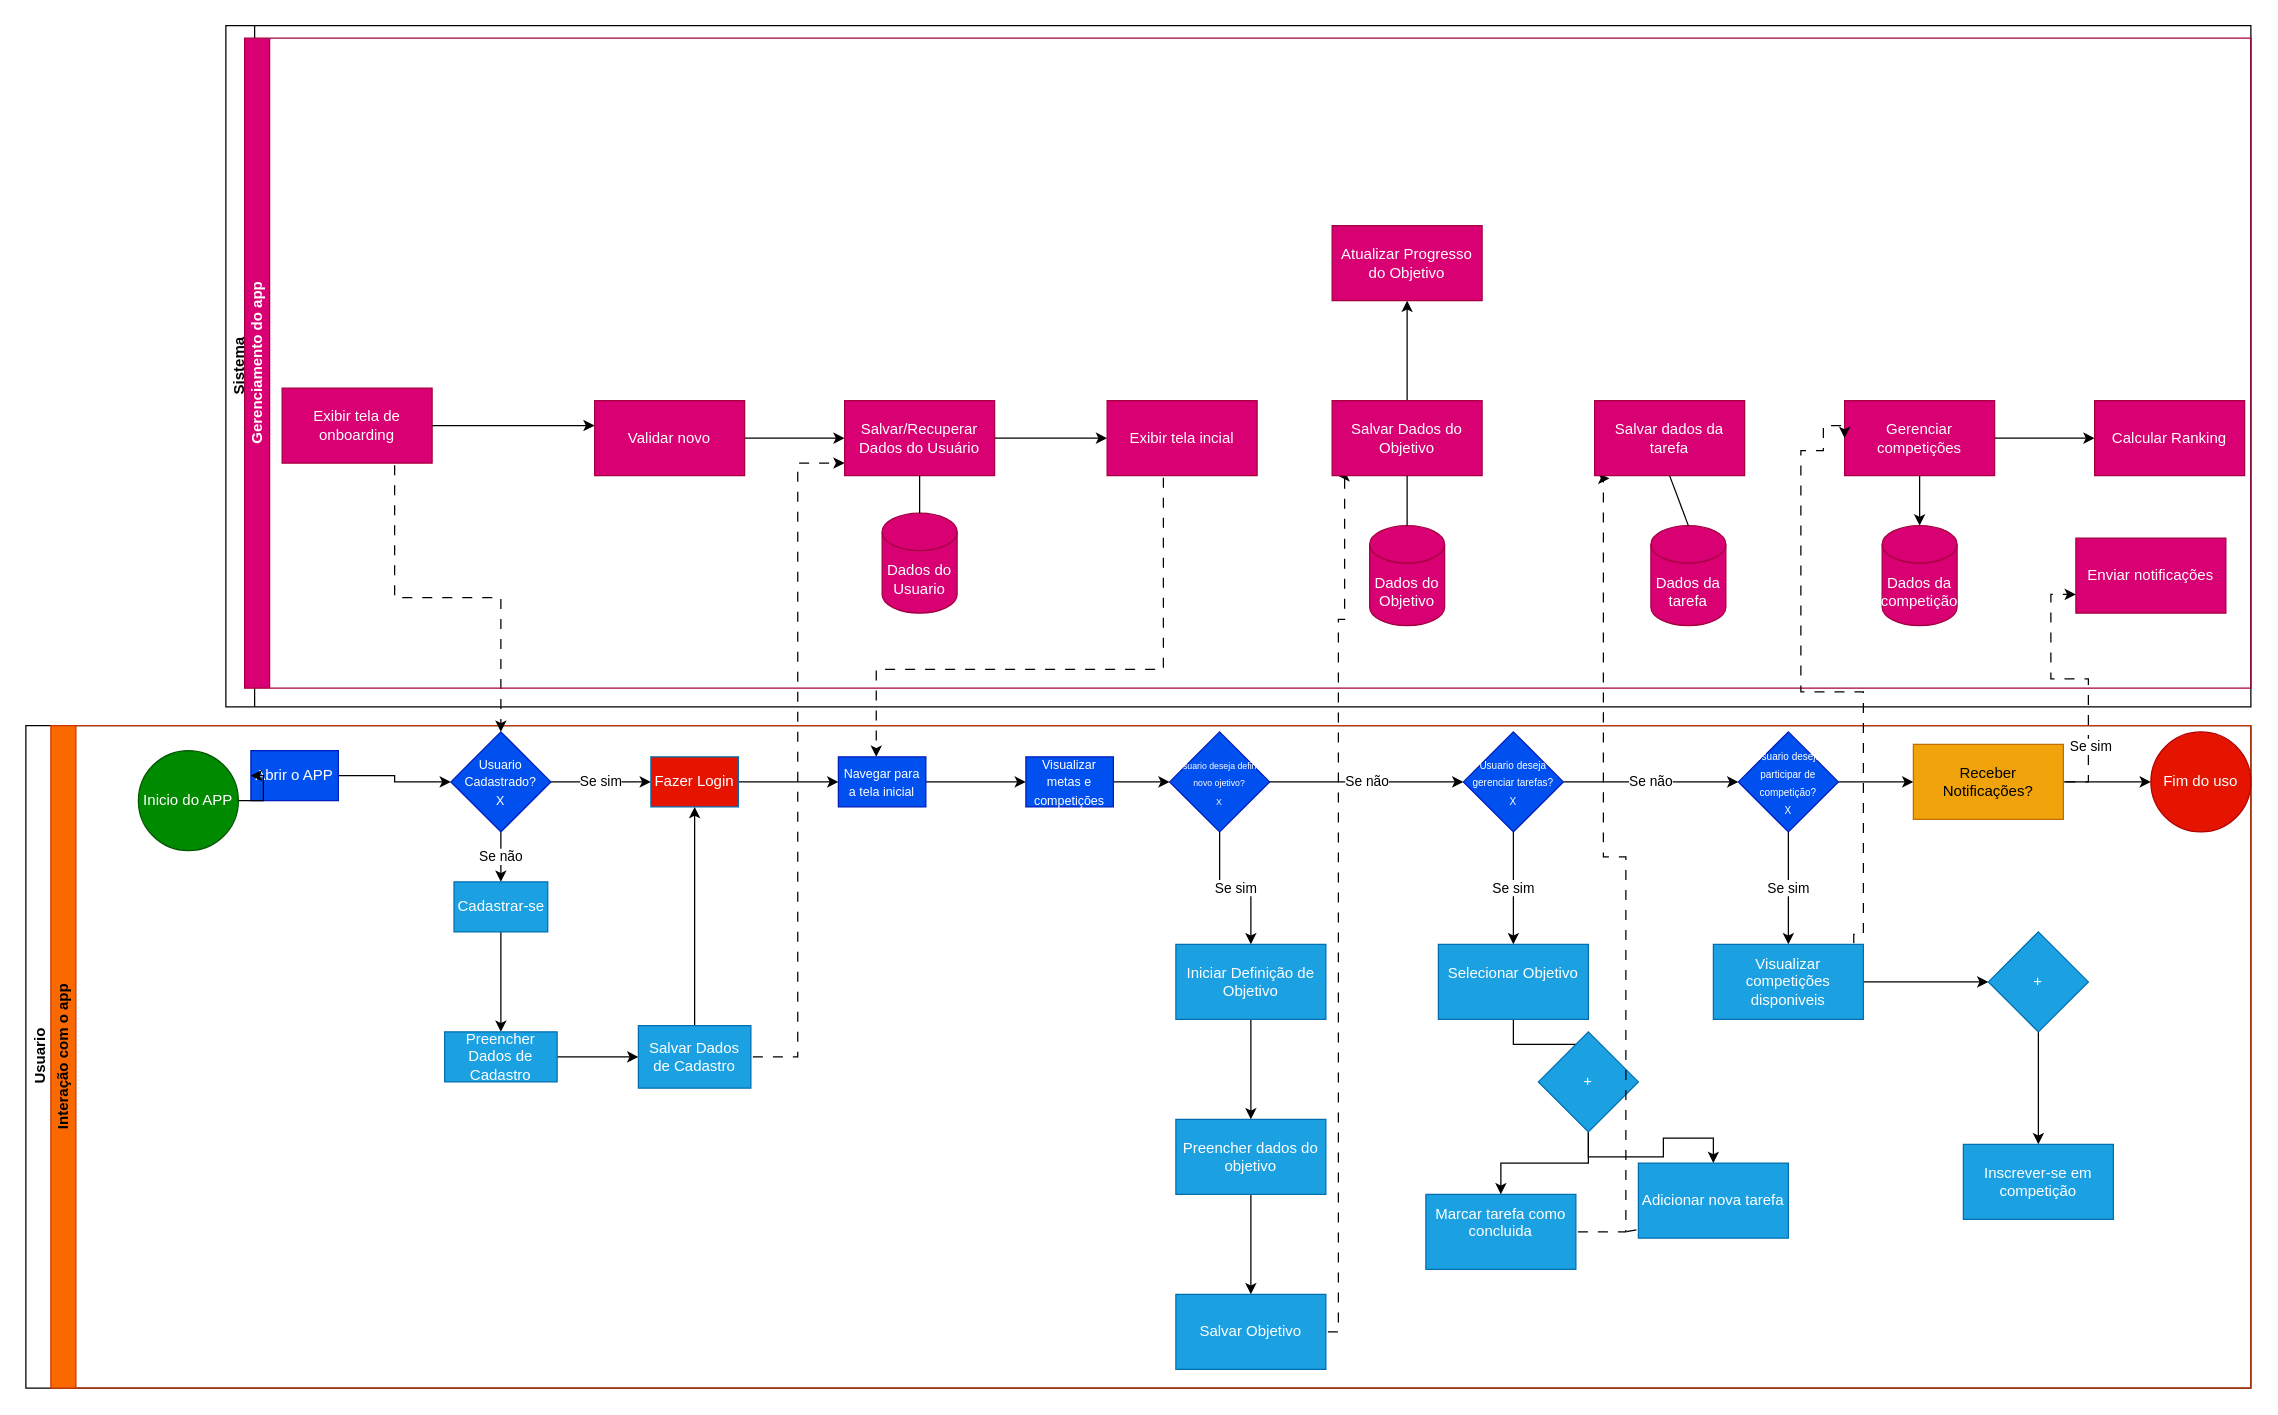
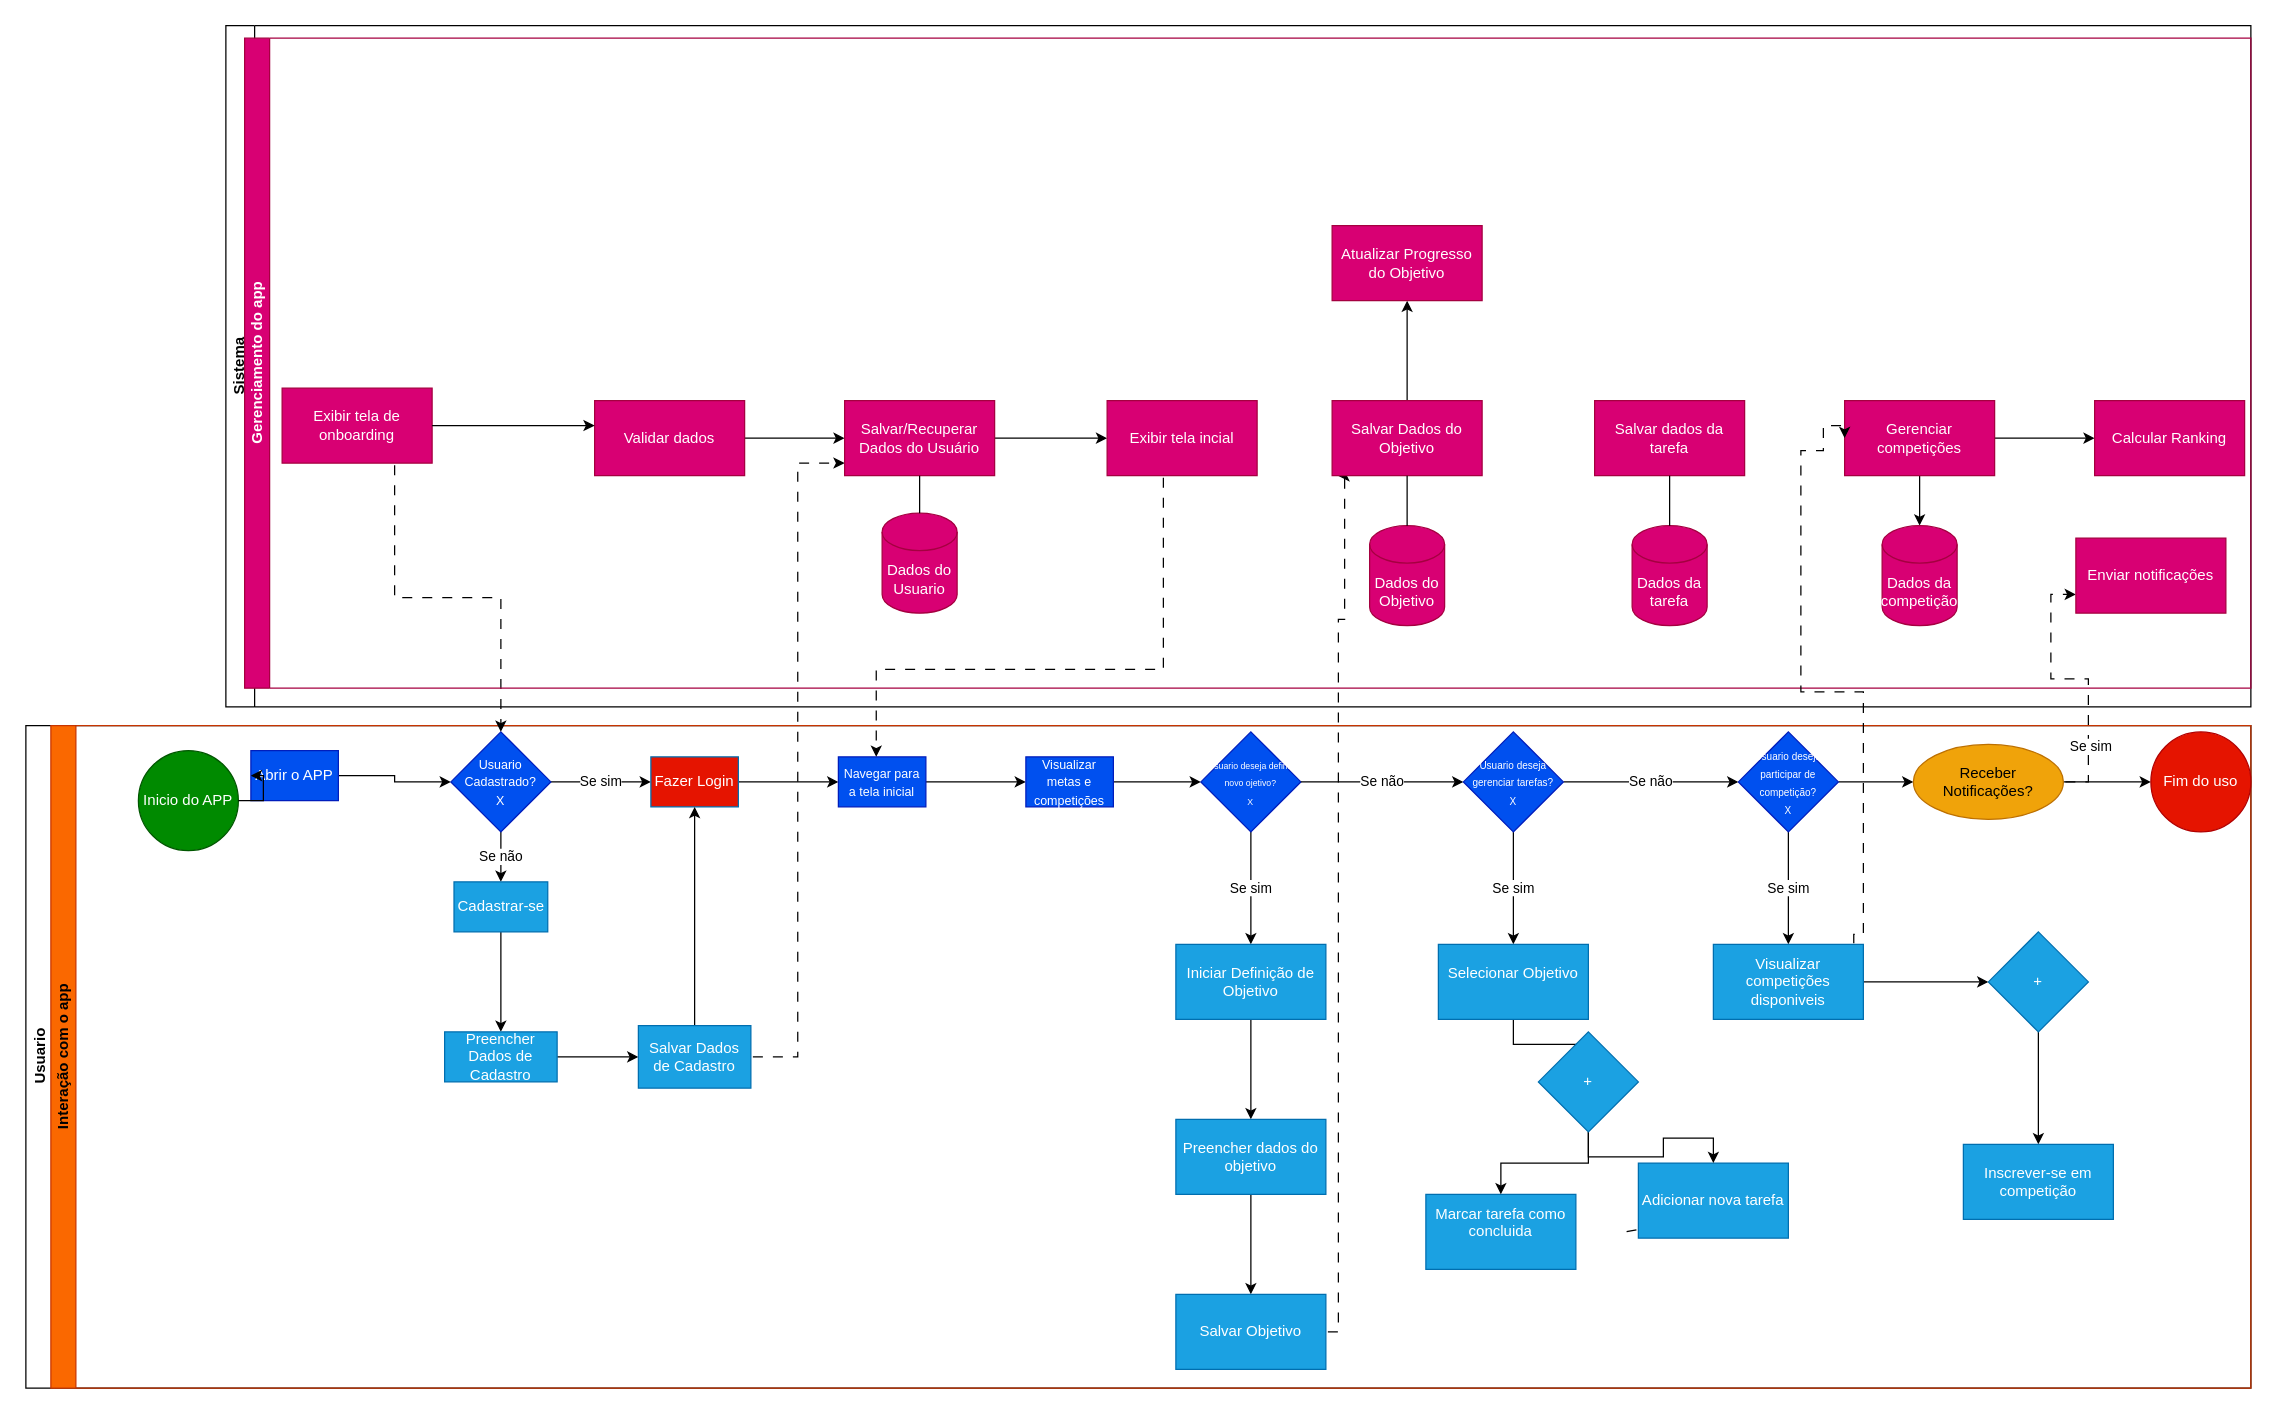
node "Validar novo": label "Validar novo" -> "Validar dados"
node "Dados da tarefa": moved (1688, 576) -> (1669, 576)
node "Usuario deseja definir novo ojetivo? X": moved (1219, 782) -> (1251, 782)
node "Receber Notificações?": shape rectangle -> ellipse
edge "Marcar tarefa como concluida" -> "Salvar dados da tarefa": removed
